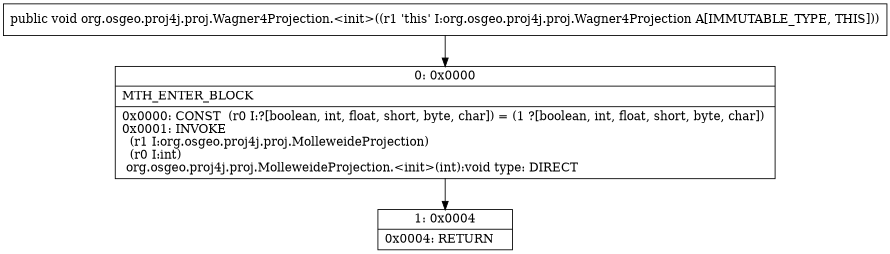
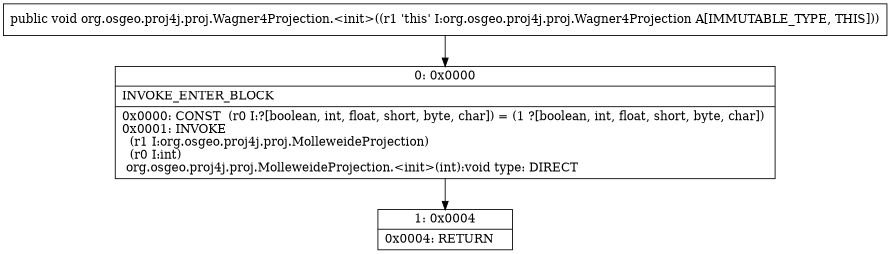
node "0: 0x0000": text "MTH_ENTER_BLOCK" -> "INVOKE_ENTER_BLOCK"
